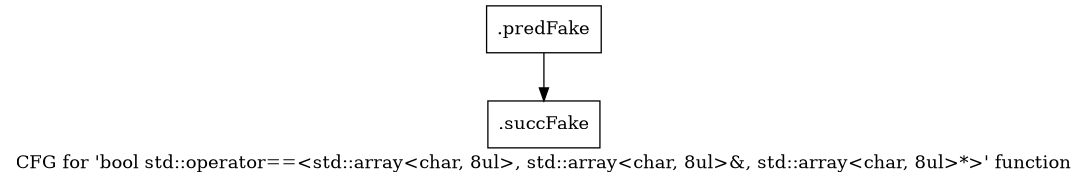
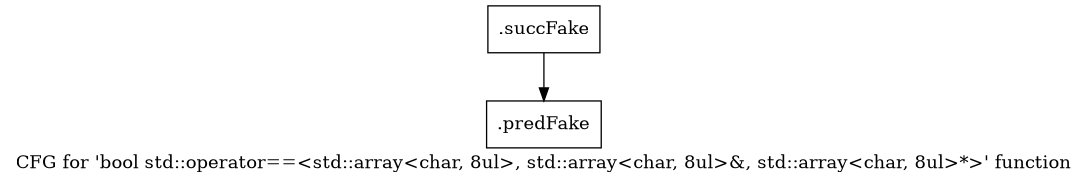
edge ".predFake" -> ".succFake": reversed
